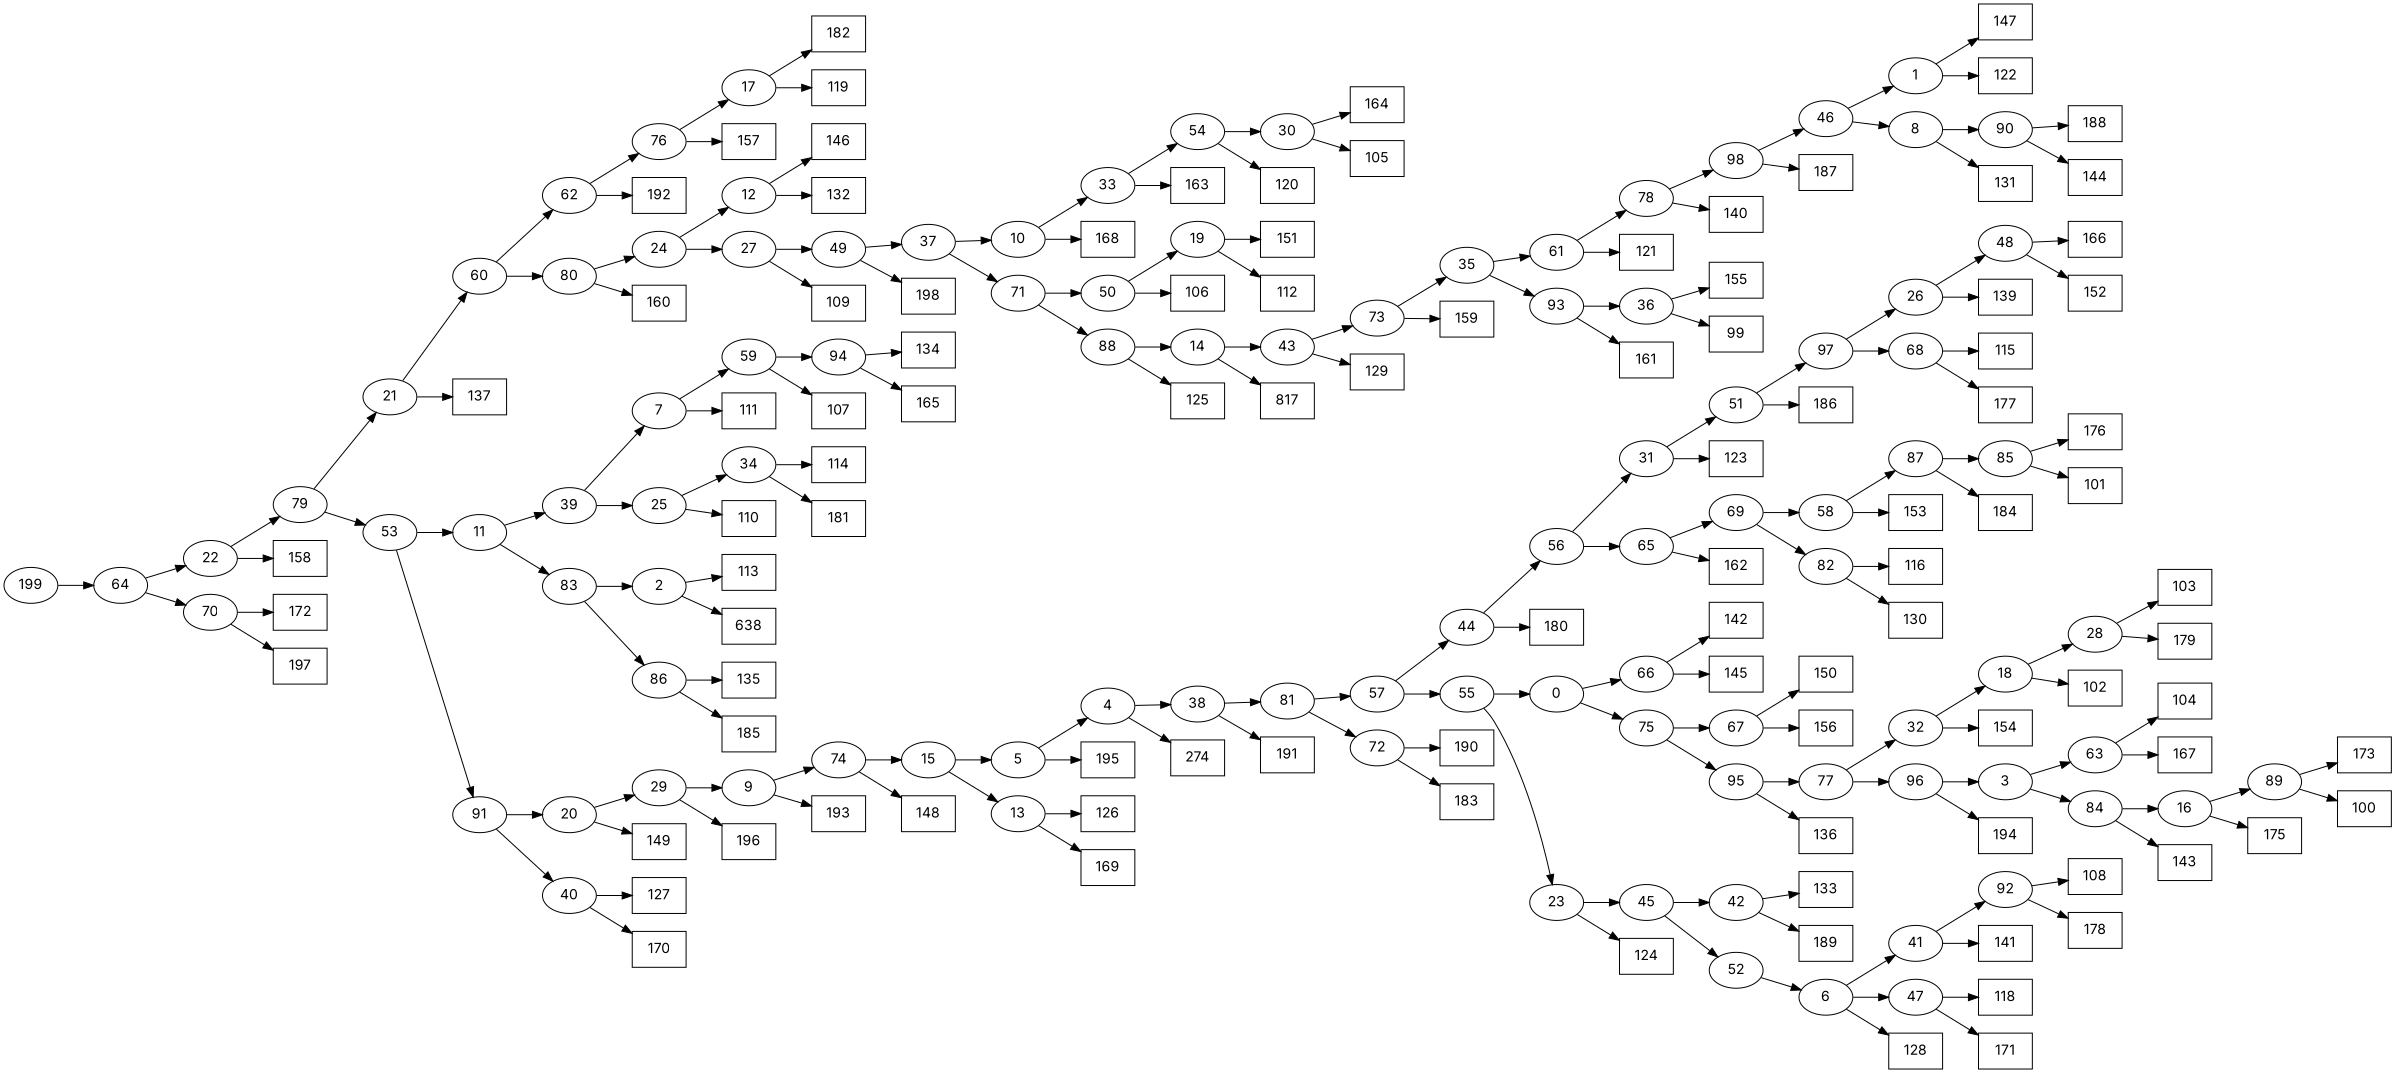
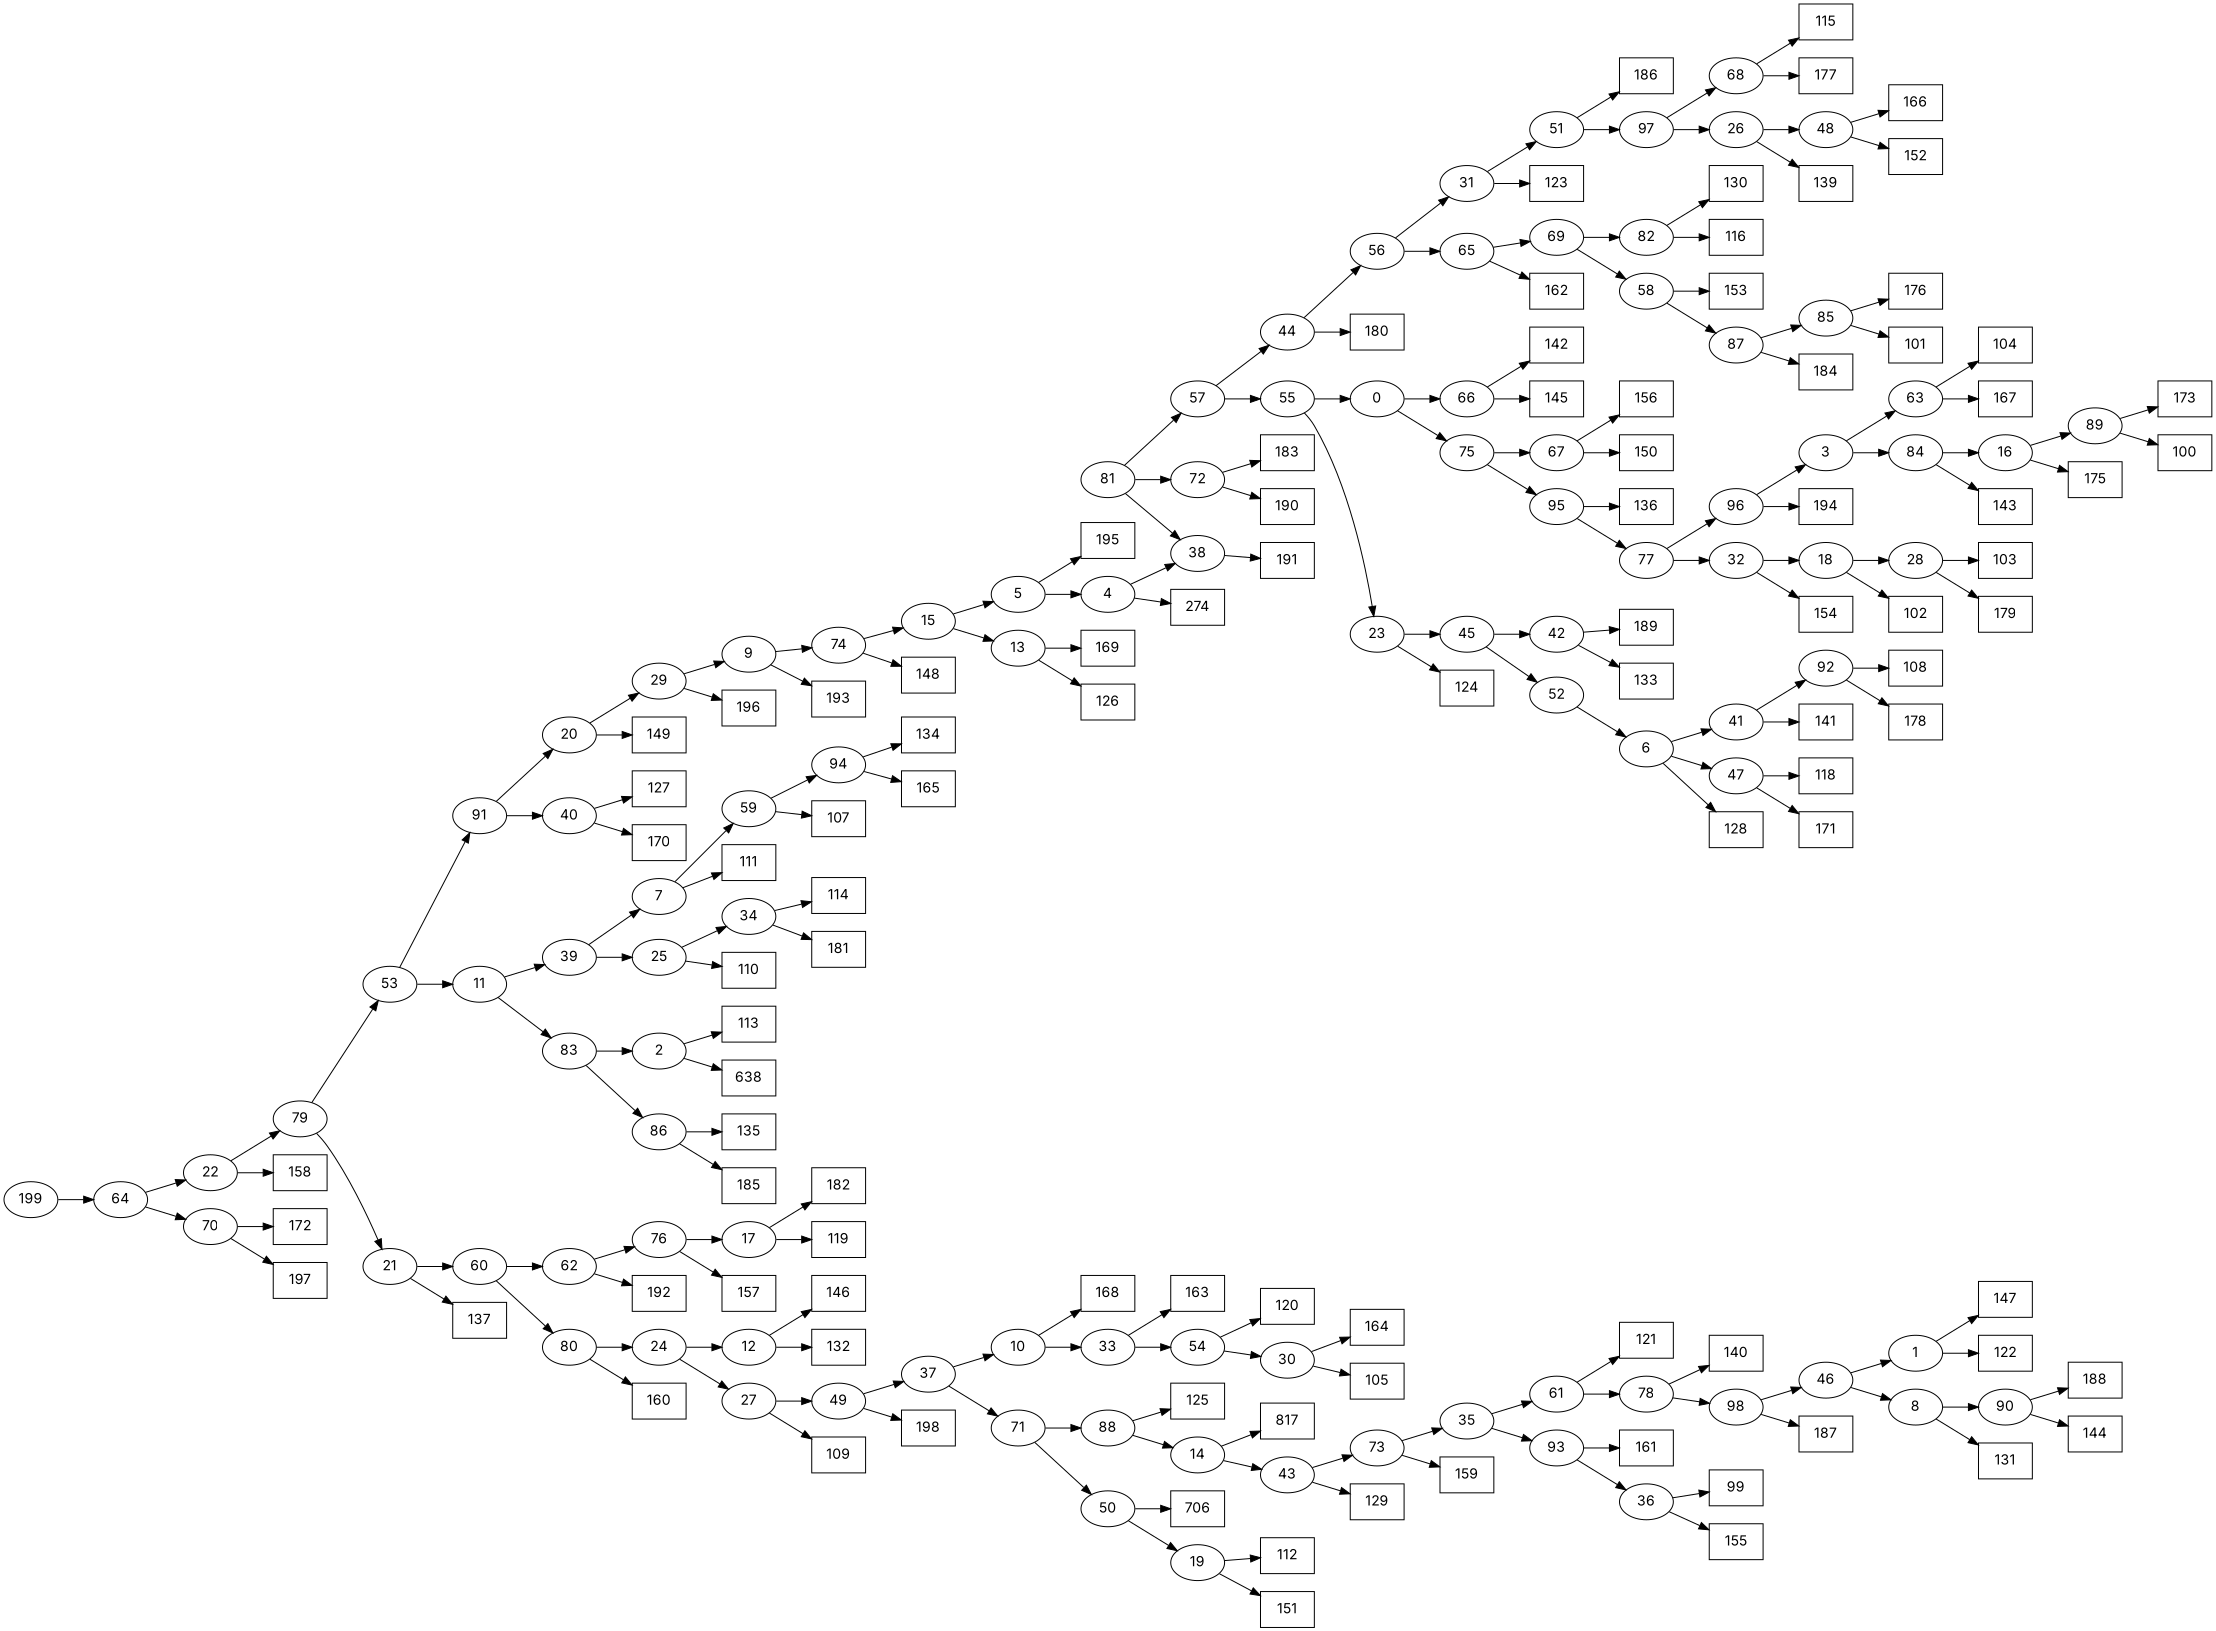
node "106": label "106" -> "706"
edge "38" -> "81": reversed
